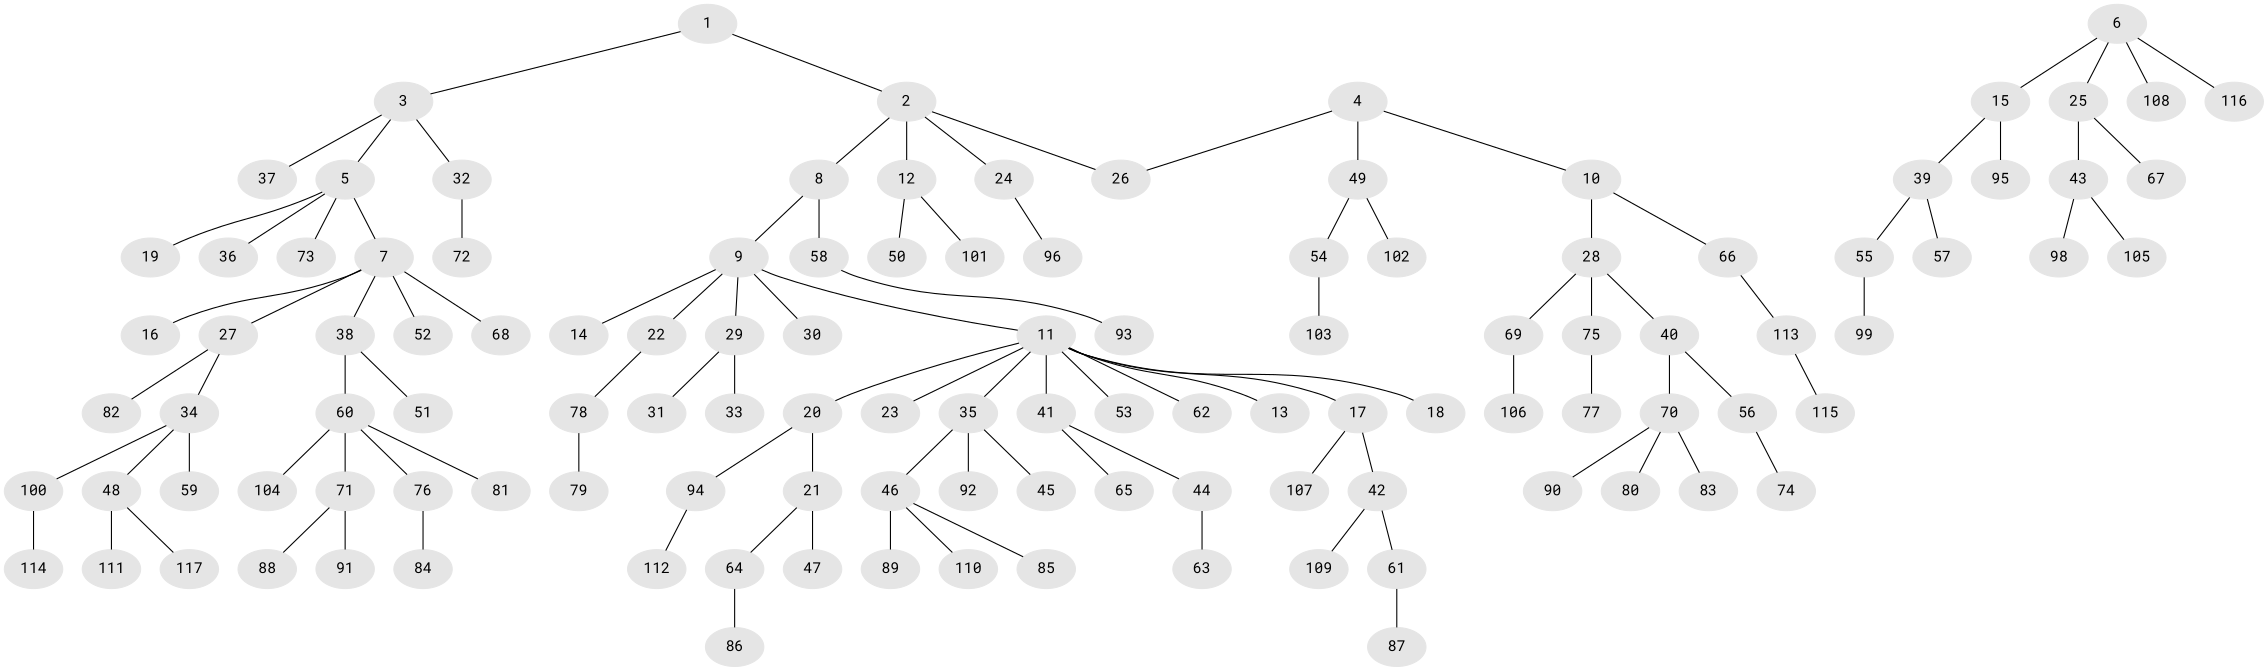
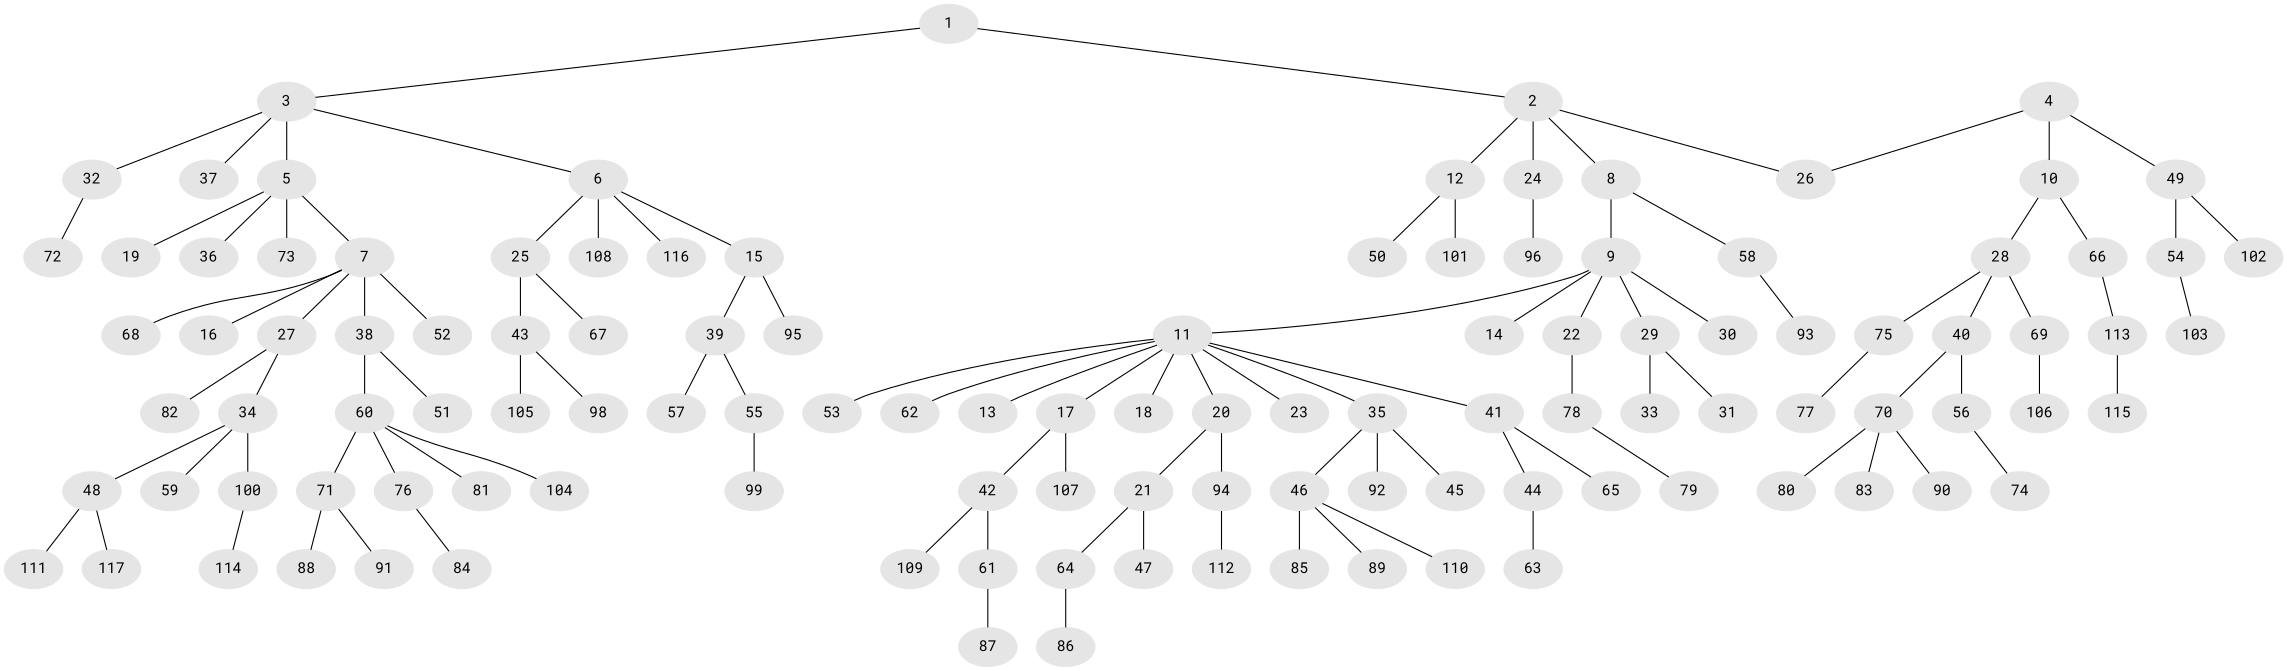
edge "3" -- "6": added
